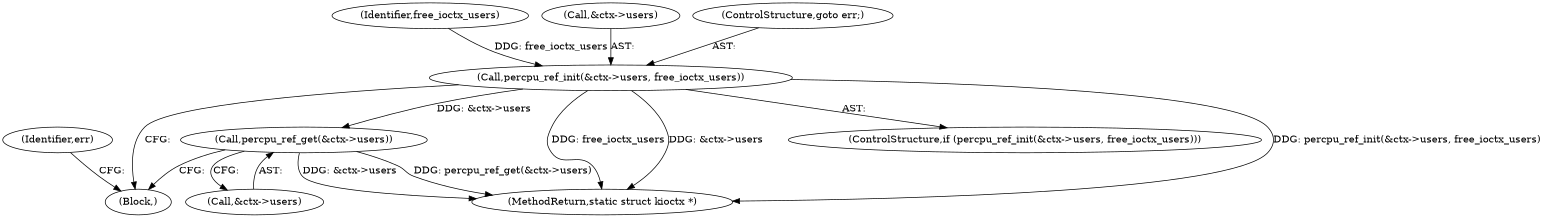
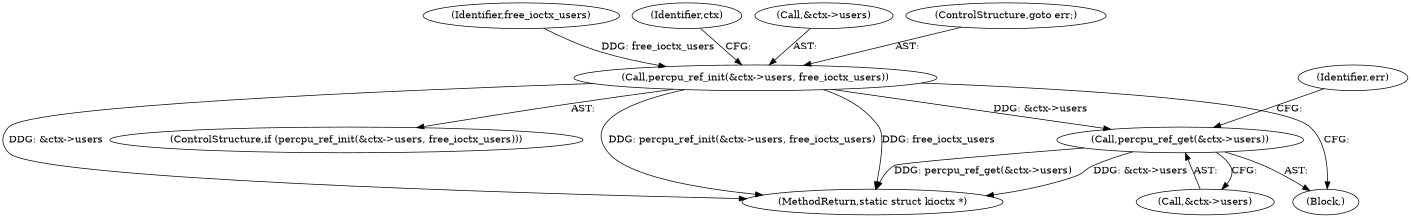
node "(Identifier,ctx)": added
edge "(Identifier,err)" -> "(Block,)": now "(Identifier,err)" -> "(Call,percpu_ref_get(&ctx->users))"
edge "(Call,percpu_ref_get(&ctx->users))" -> "(Block,)": label "CFG: " -> "AST: "
